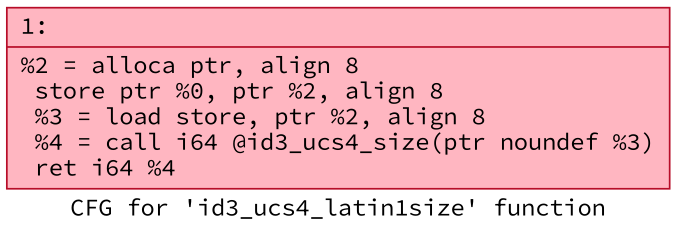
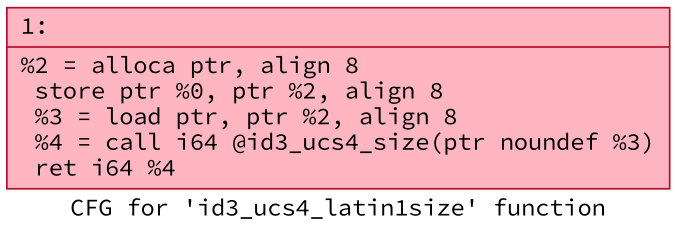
node "1:": text "%3 = load store, ptr %2, align 8" -> "%3 = load ptr, ptr %2, align 8"
